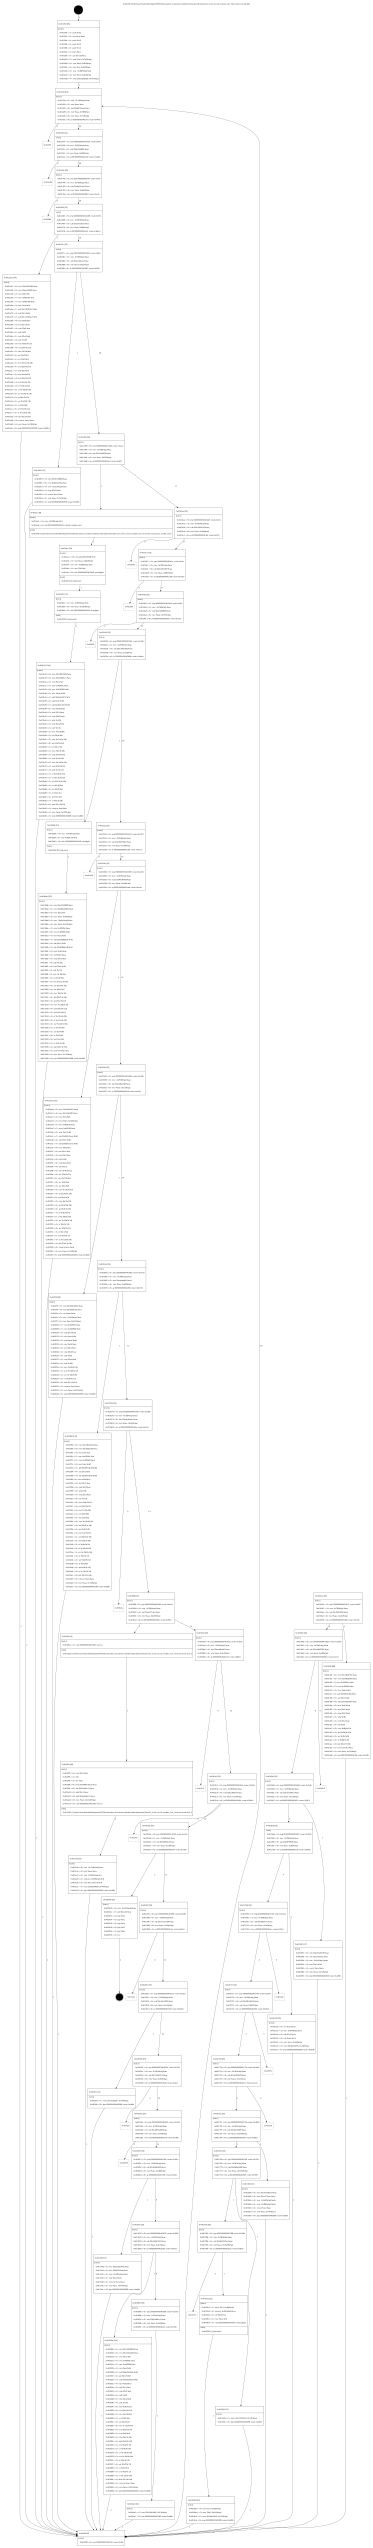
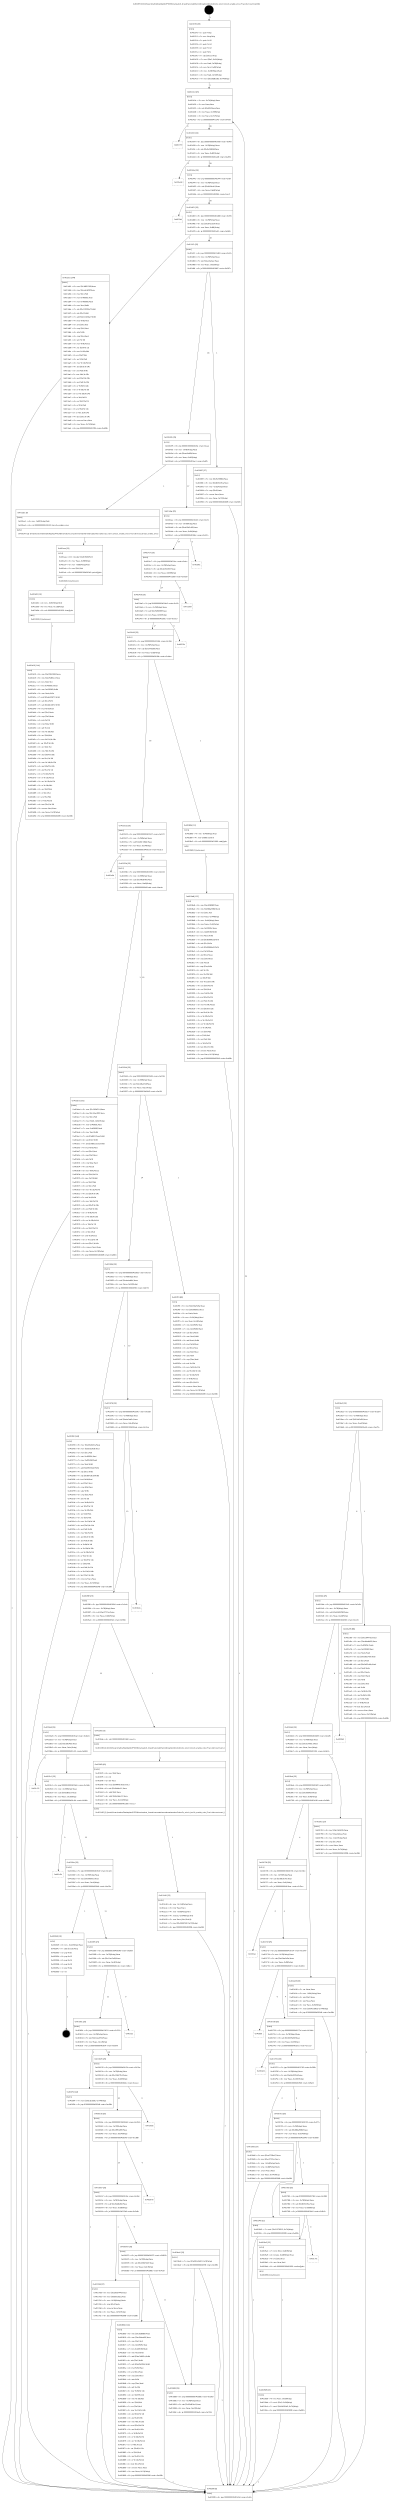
edge "0x401689 [25]" -> "0x401ba0 [12]": reversed
